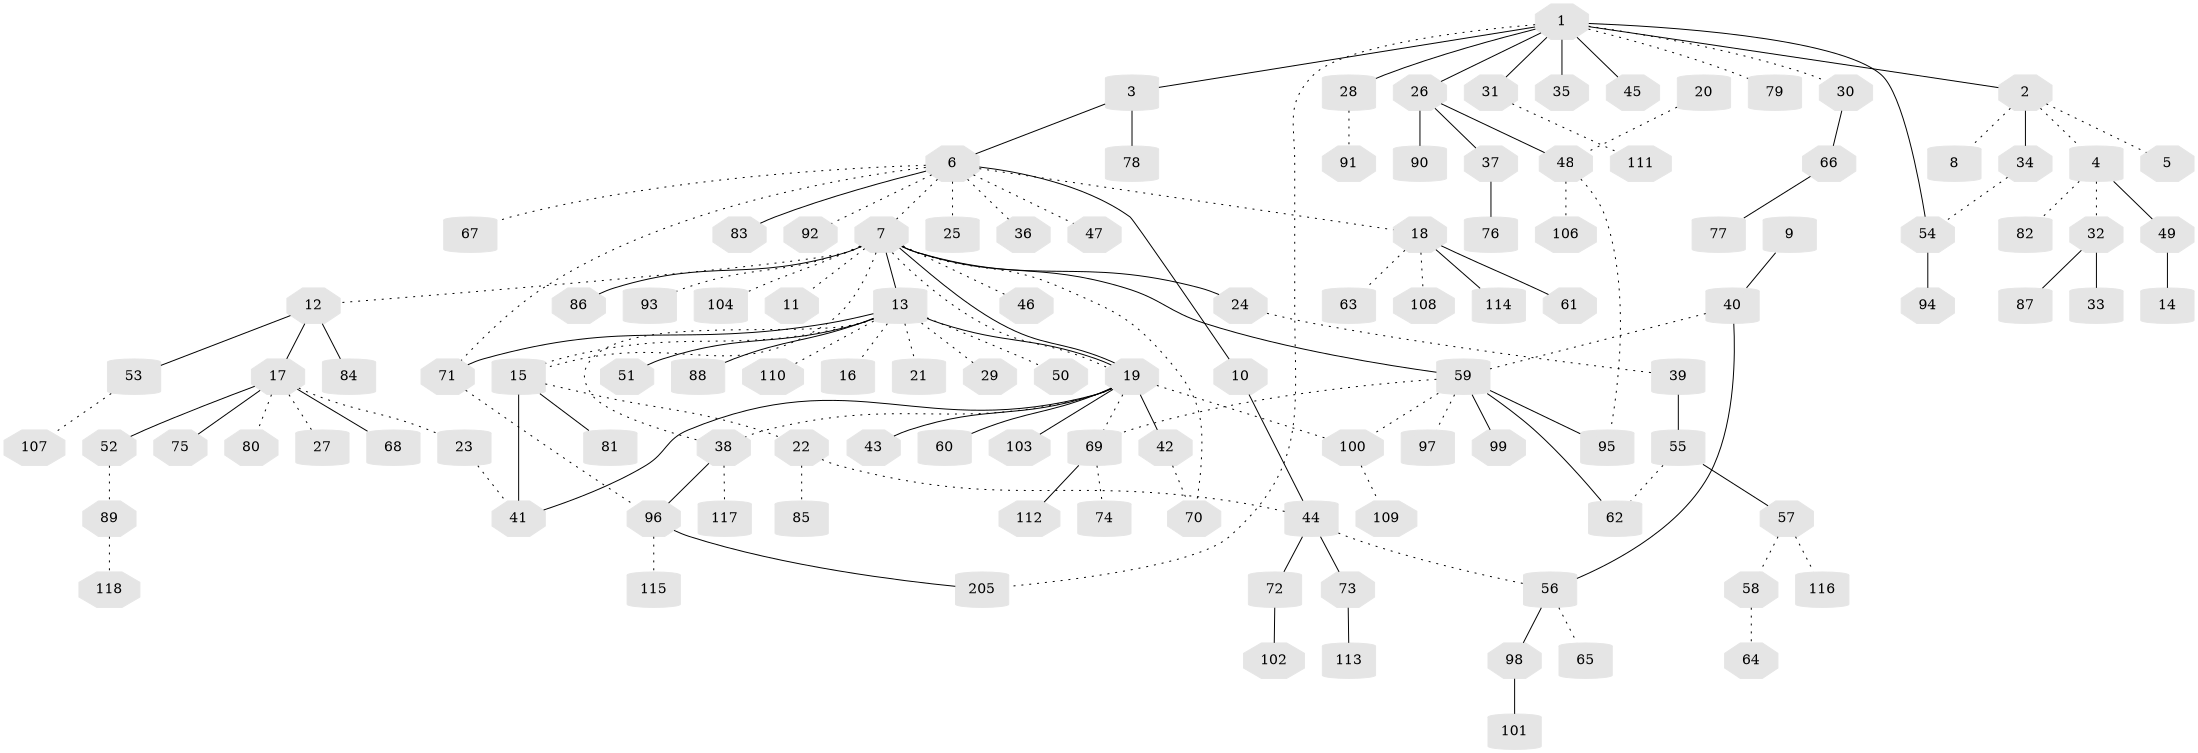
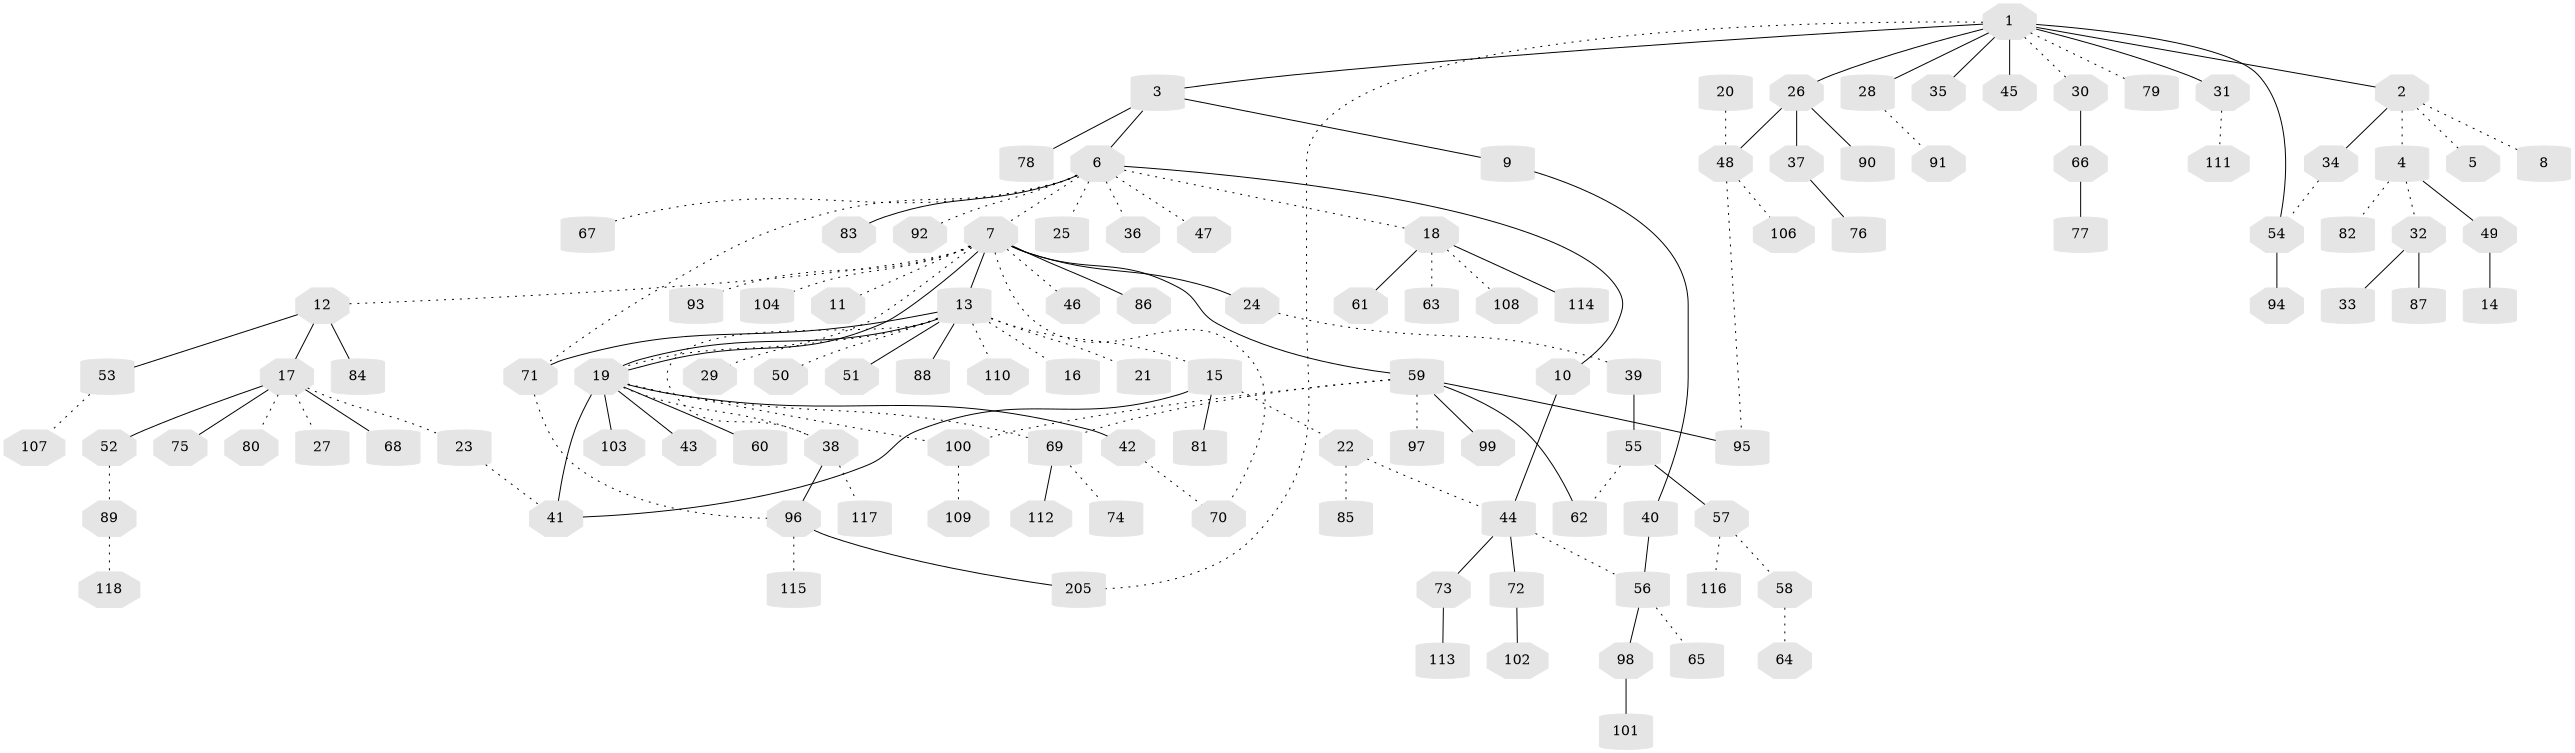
edge "3" -- "9": added
edge "40" -- "59": removed
edge "7" -- "15": removed
